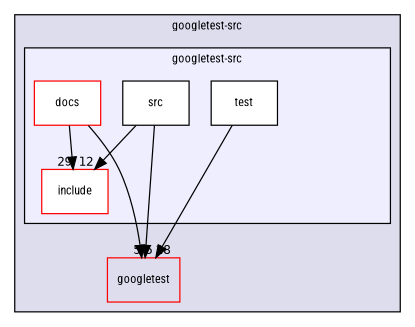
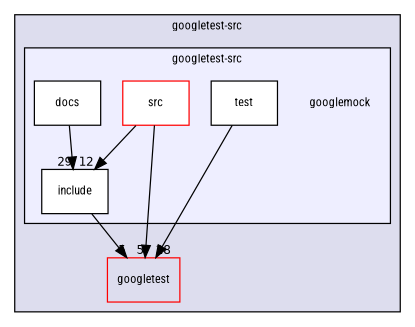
node "docs": color red -> black
node "src": color black -> red
node "googlemock": added
edge "docs" -> "googletest": now "include" -> "googletest"
node "include": color red -> black
